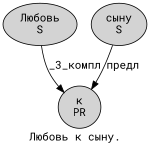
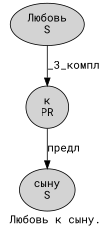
edge "сыну S" -> "к PR": reversed
